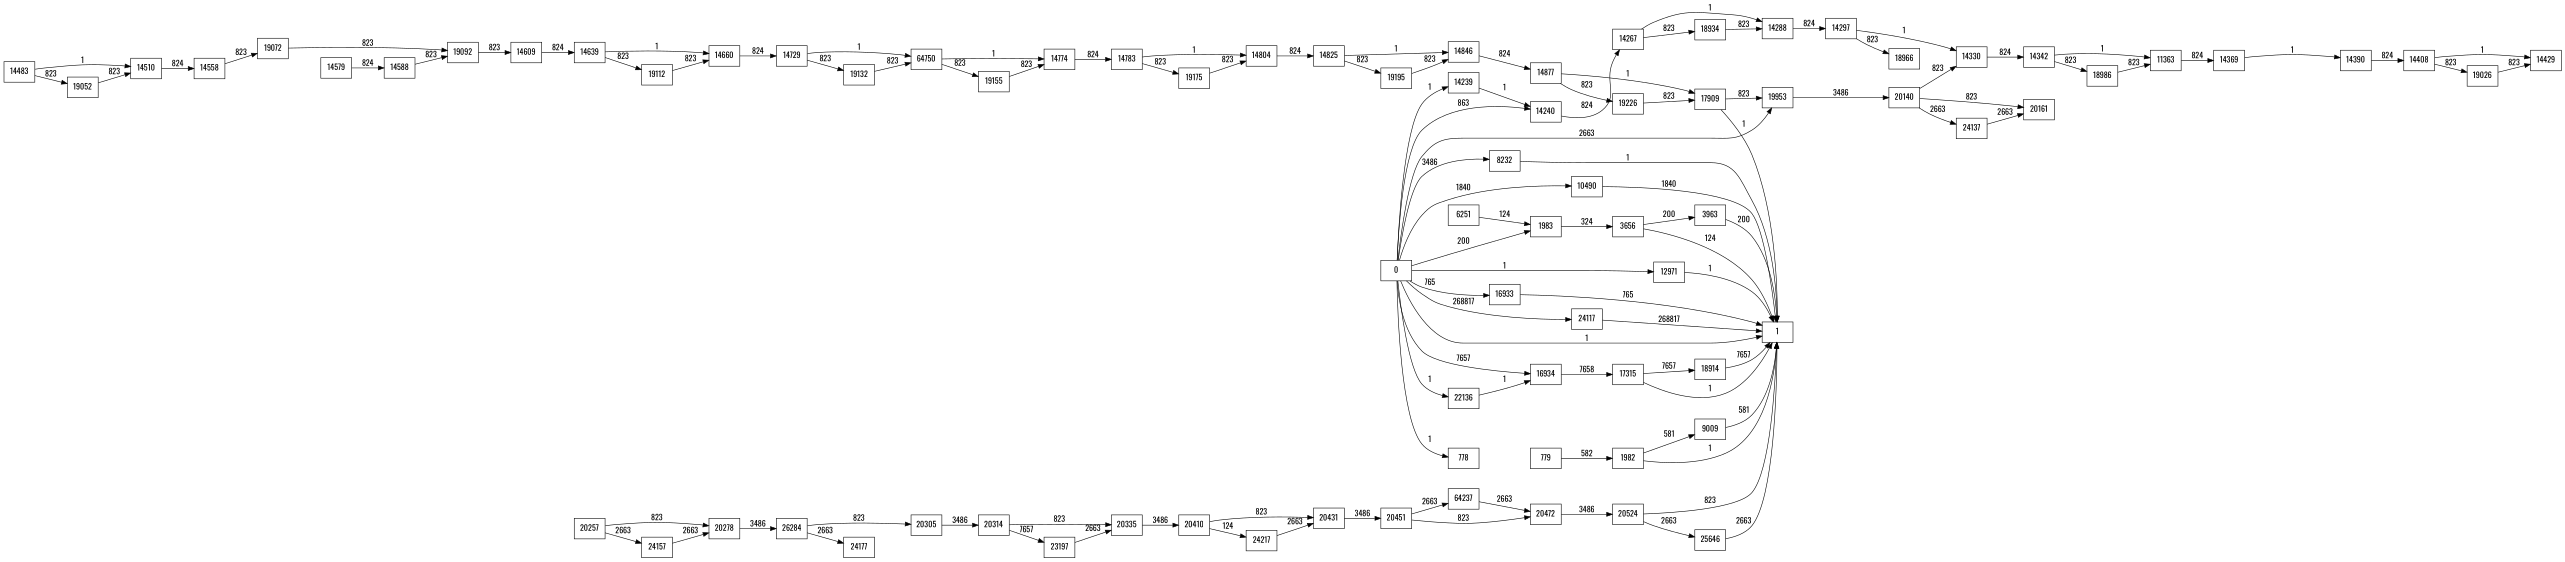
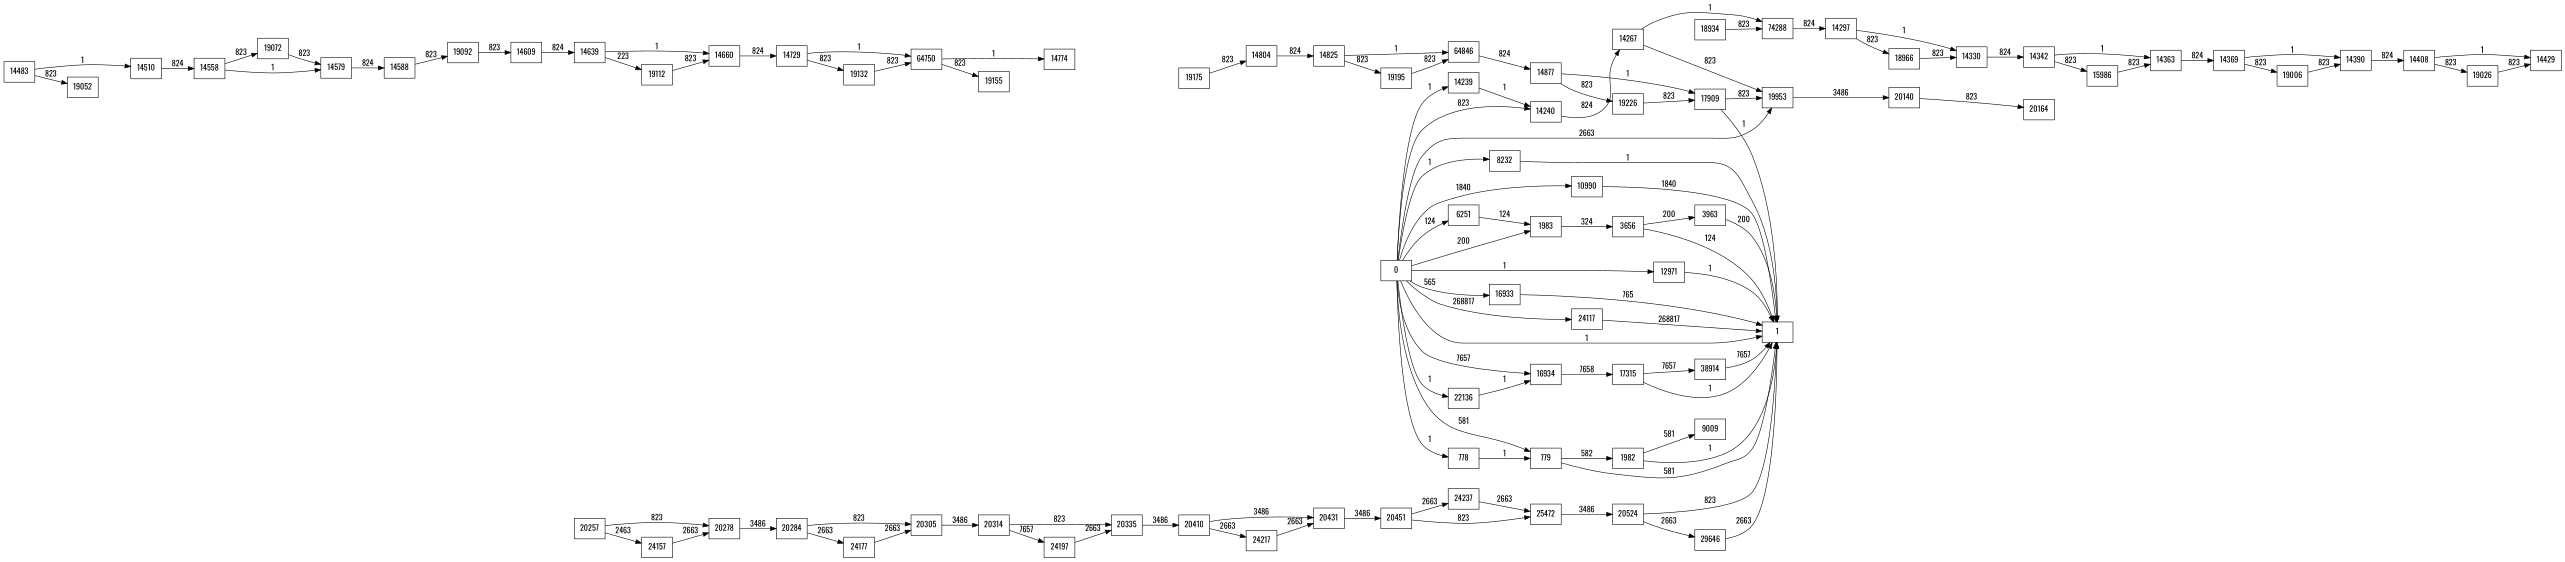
node "14288": label "14288" -> "74288"
edge "14267" -> "18934": now "14267" -> "19953"
edge "19072" -> "19092": now "19072" -> "14579"
node "14846": label "14846" -> "64846"
edge "14639" -> "19112": label "823" -> "223"
node "14783": removed
node "11363": label "11363" -> "14363"
edge "19155" -> "14774": removed, label "823"
edge "14558" -> "14579": added, label "1"
node "18986": label "18986" -> "15986"
node "19006": added
edge "19052" -> "14510": removed, label "823"
edge "20140" -> "14330": now "18966" -> "14330"
edge "0" -> "14240": label "863" -> "823"
node "20161": label "20161" -> "20164"
node "24137": removed
edge "0" -> "8232": label "3486" -> "1"
node "10490": label "10490" -> "10990"
edge "0" -> "6251": added, label "124"
edge "0" -> "16933": label "765" -> "565"
node "18914": label "18914" -> "38914"
edge "0" -> "779": added, label "581"
edge "9009" -> "1": now "779" -> "1"
edge "778" -> "779": added, label "1"
node "64237": label "64237" -> "24237"
edge "20410" -> "20431": label "823" -> "3486"
node "20472": label "20472" -> "25472"
edge "20410" -> "24217": label "124" -> "2663"
node "26284": label "26284" -> "20284"
edge "20257" -> "24157": label "2663" -> "2463"
edge "24177" -> "20305": added, label "2663"
node "25646": label "25646" -> "29646"
node "23197": label "23197" -> "24197"
